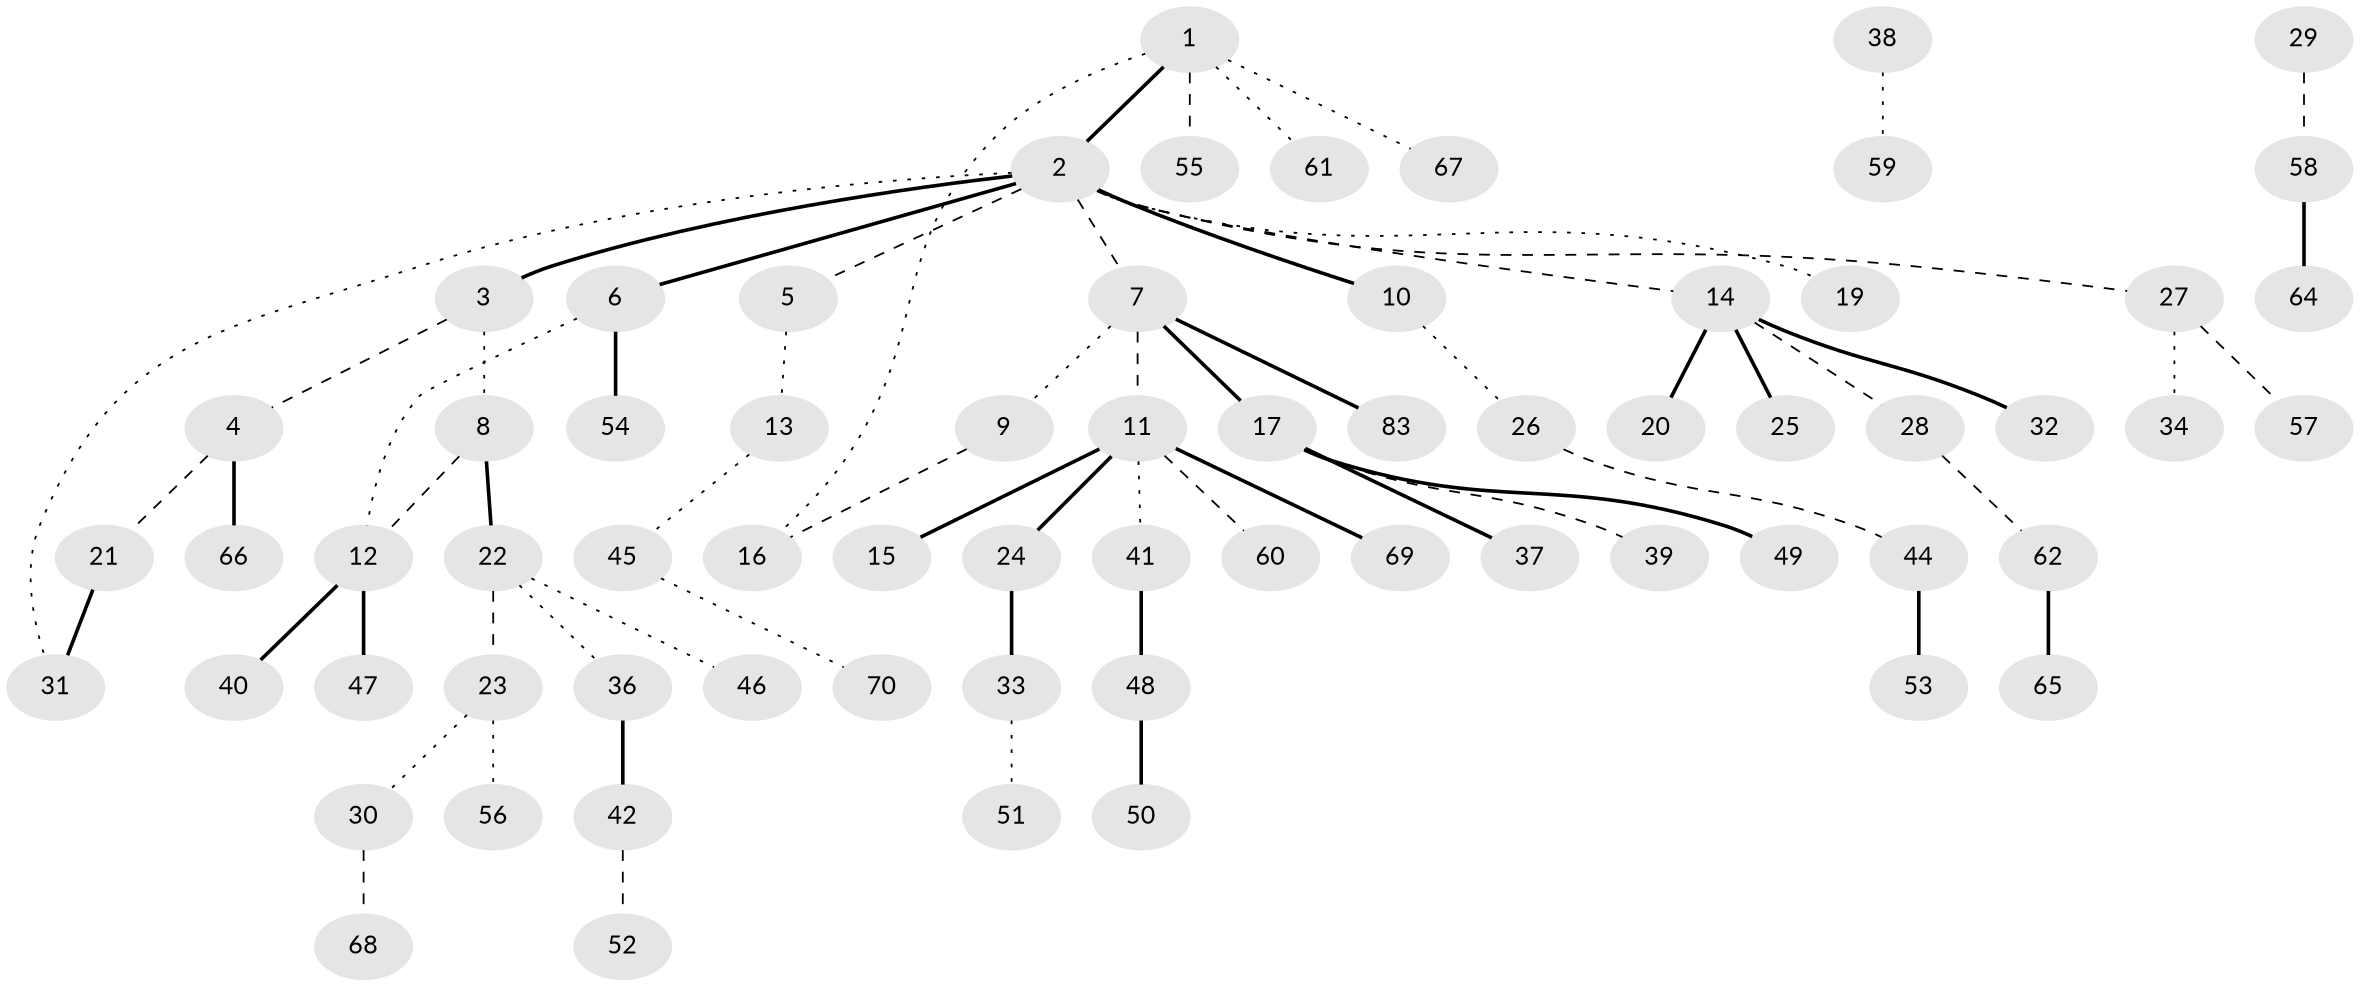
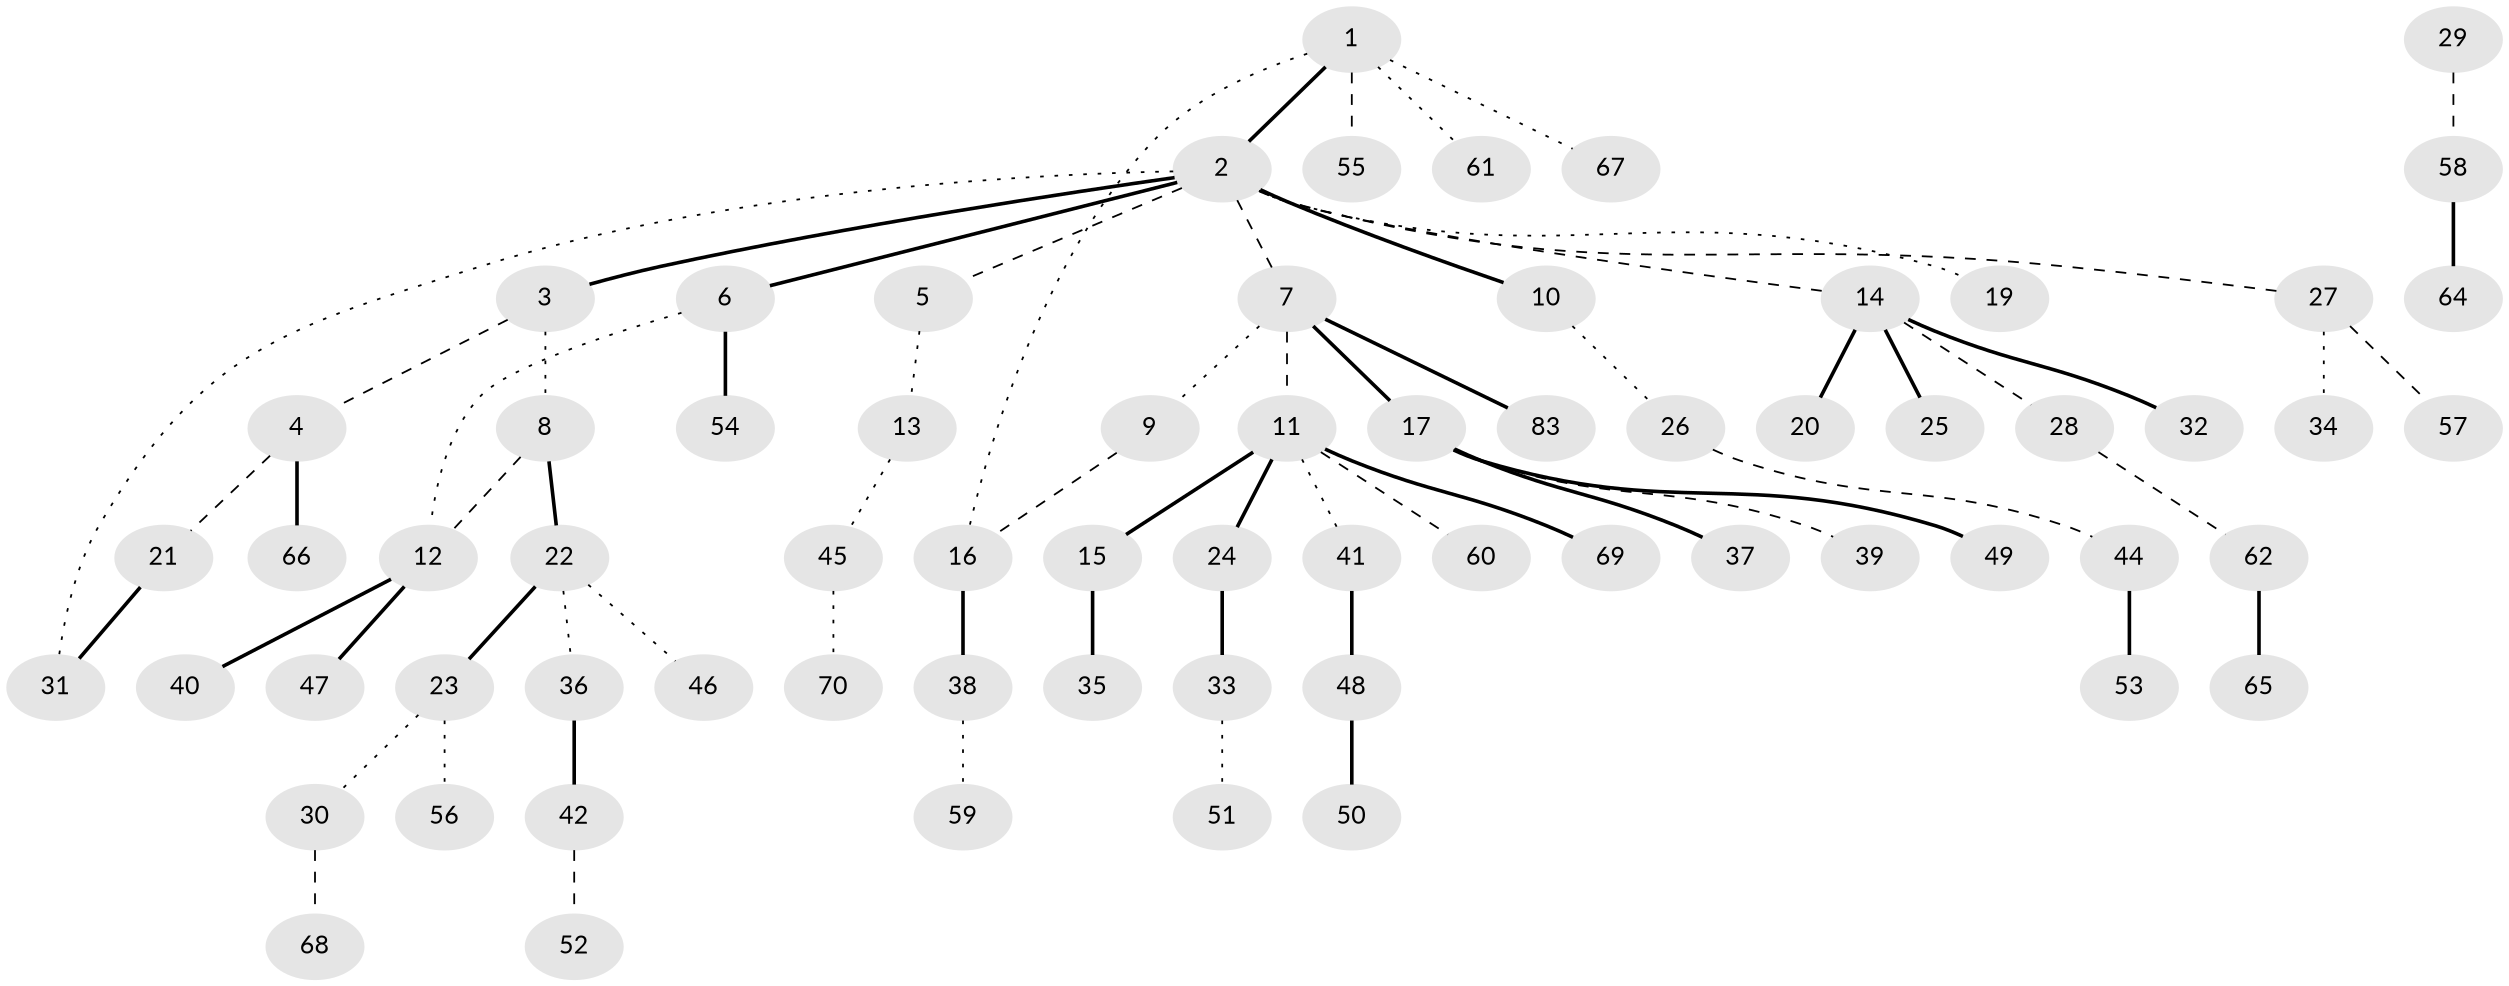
edge "22" -- "23": style dashed -> bold
edge "16" -- "38": added
node "35": added
